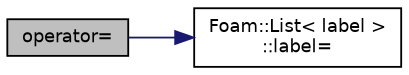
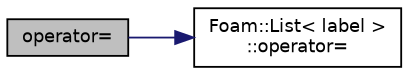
node "Foam::List< label > ::label=": label "Foam::List< label > ::label=" -> "Foam::List< label > ::operator="
